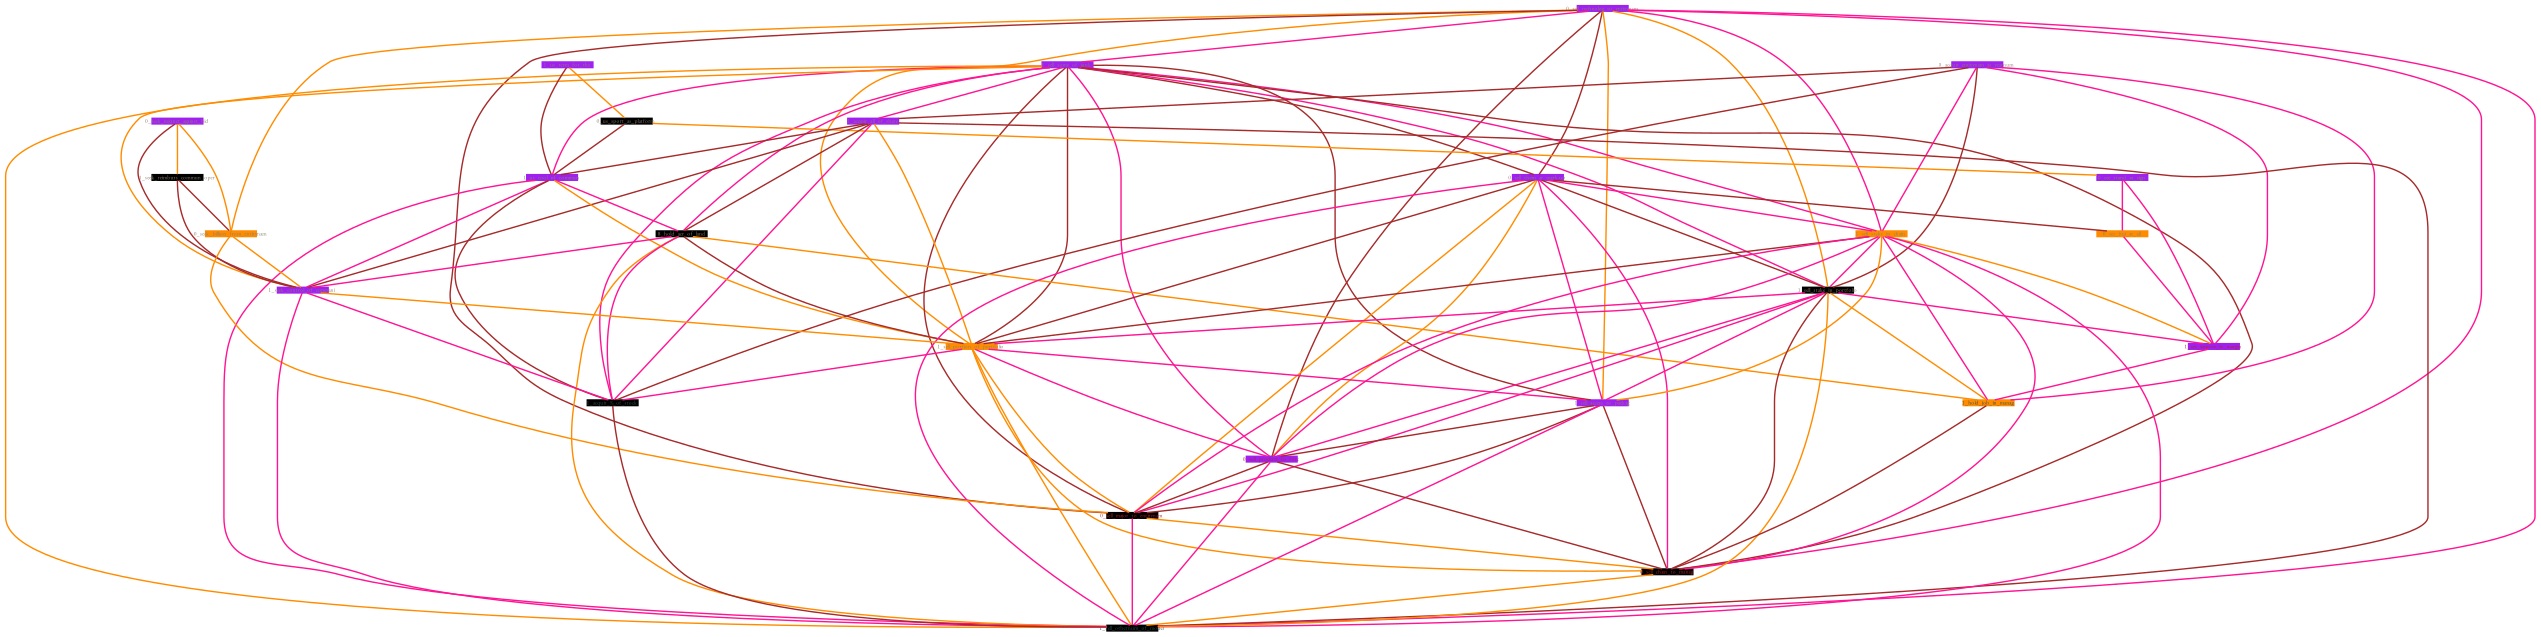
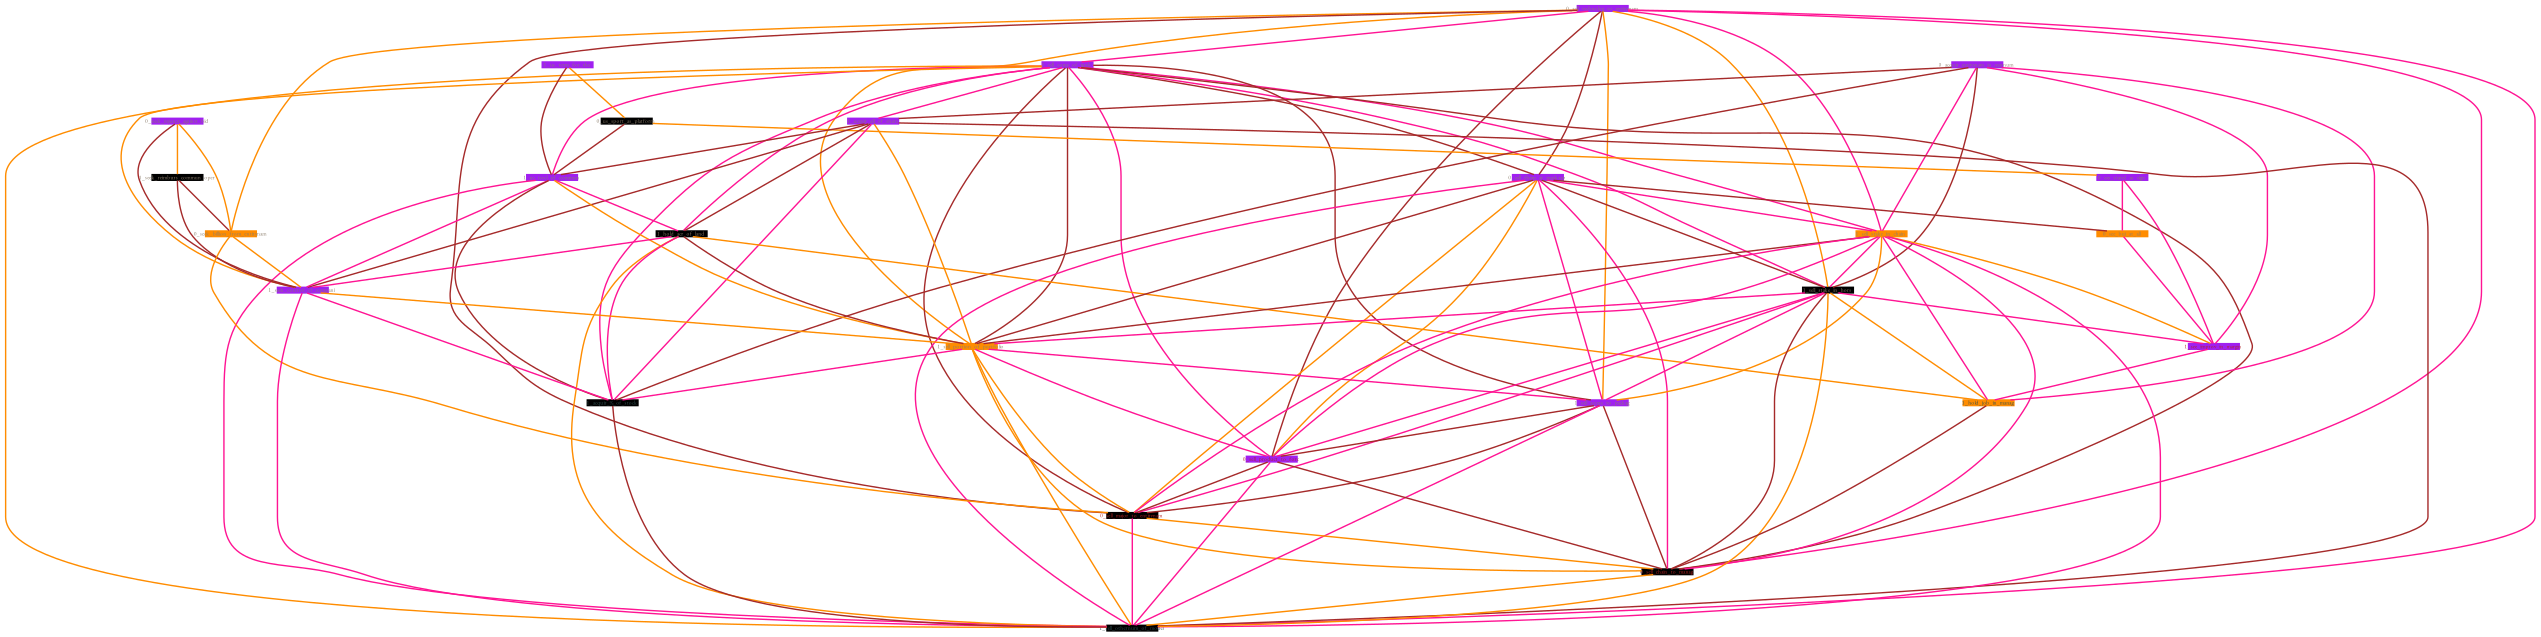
node "8_hold_acr_of_land": label "8_hold_acr_of_land" -> "1_hold_acr_of_land"
node "1_sell_stake_in_portfolio": label "1_sell_stake_in_portfolio" -> "1_sell_stake_in_hors"
